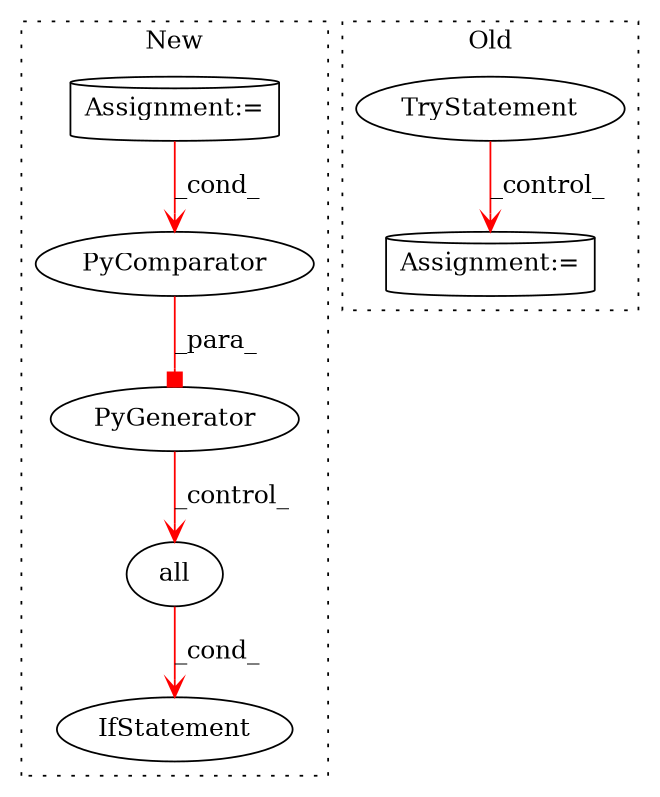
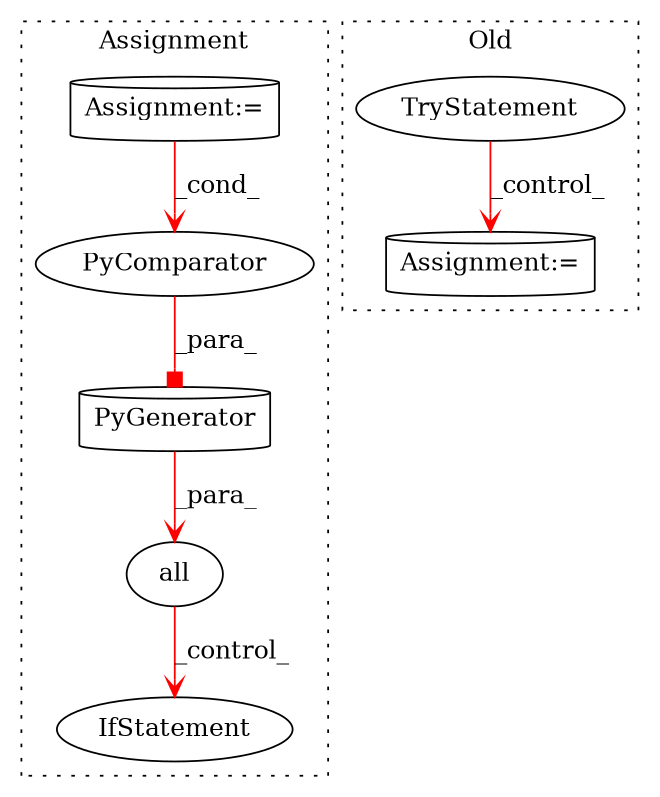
cluster "New": label "New" -> "Assignment"
node "PyGenerator": shape ellipse -> cylinder
edge "PyGenerator" -> "all": label "_control_" -> "_para_"
edge "all" -> "IfStatement": label "_cond_" -> "_control_"
